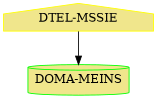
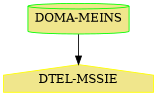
edge "DTEL-MSSIE" -> "DOMA-MEINS": reversed
